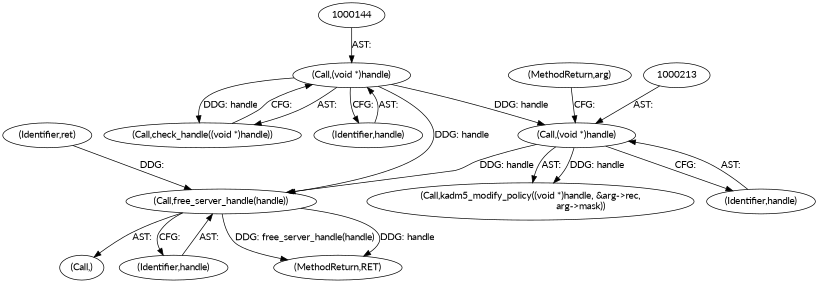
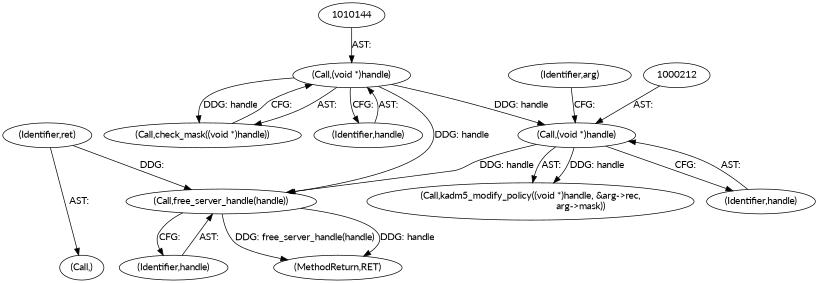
node "1000144": label "1000144" -> "1010144"
node "(MethodReturn,arg)": label "(MethodReturn,arg)" -> "(Identifier,arg)"
node "1000213": label "1000213" -> "1000212"
node "(Call,check_handle((void *)handle))": label "(Call,check_handle((void *)handle))" -> "(Call,check_mask((void *)handle))"
edge "(Call,free_server_handle(handle))" -> "(Call,)": now "(Identifier,ret)" -> "(Call,)"
